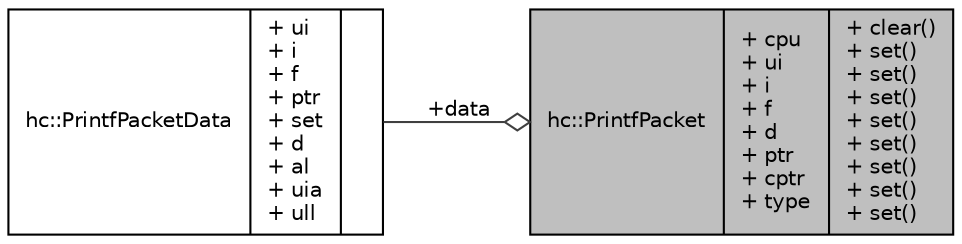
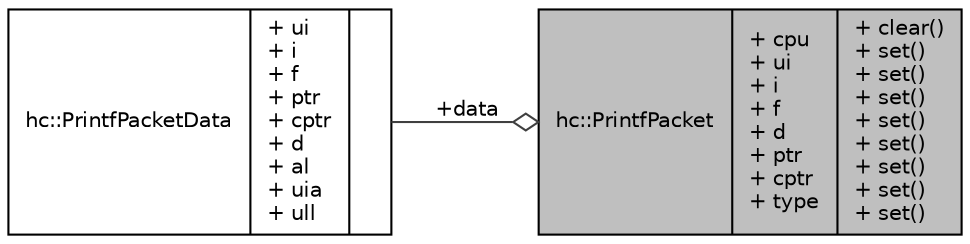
node "hc::PrintfPacketData": text "+ set" -> "+ cptr"
